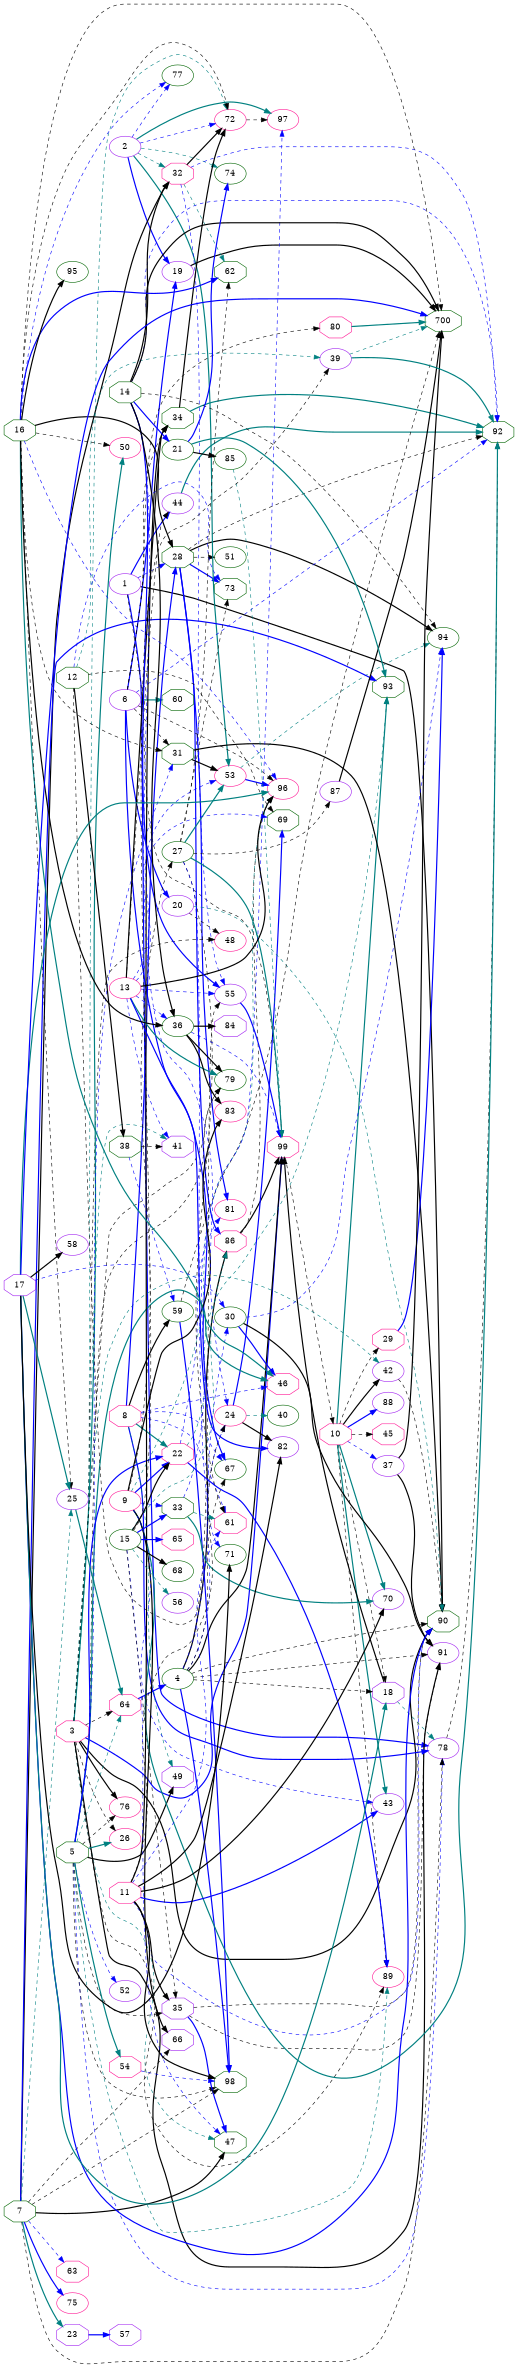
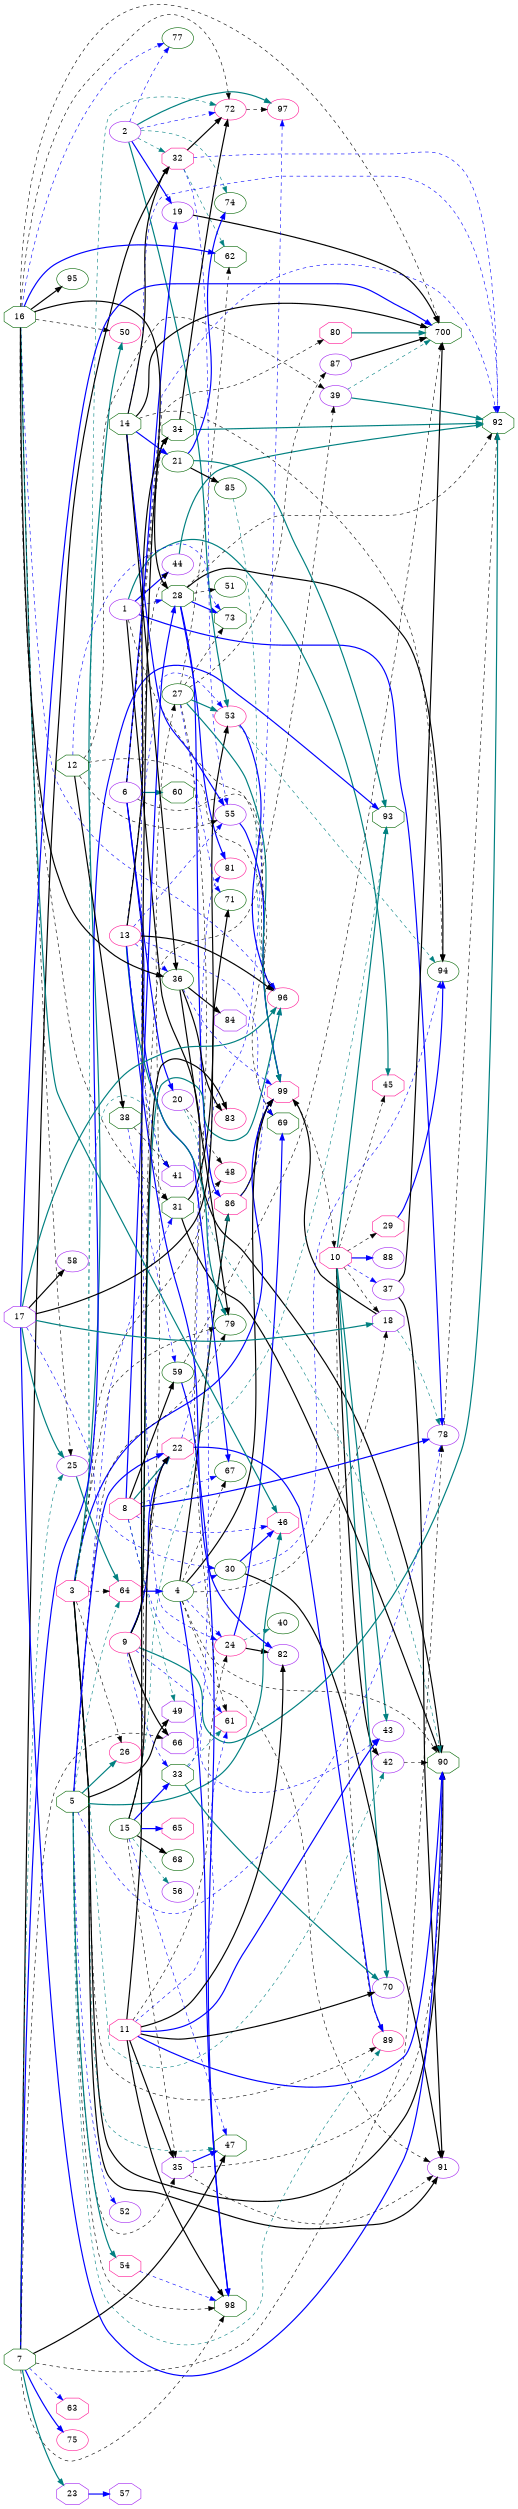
edge "12" -> "39": color teal -> black
edge "1" -> "45": added
edge "86" -> "96": color black -> blue
edge "9" -> "96": style dashed -> bold
node "76": removed
edge "11" -> "90": style dashed -> bold
